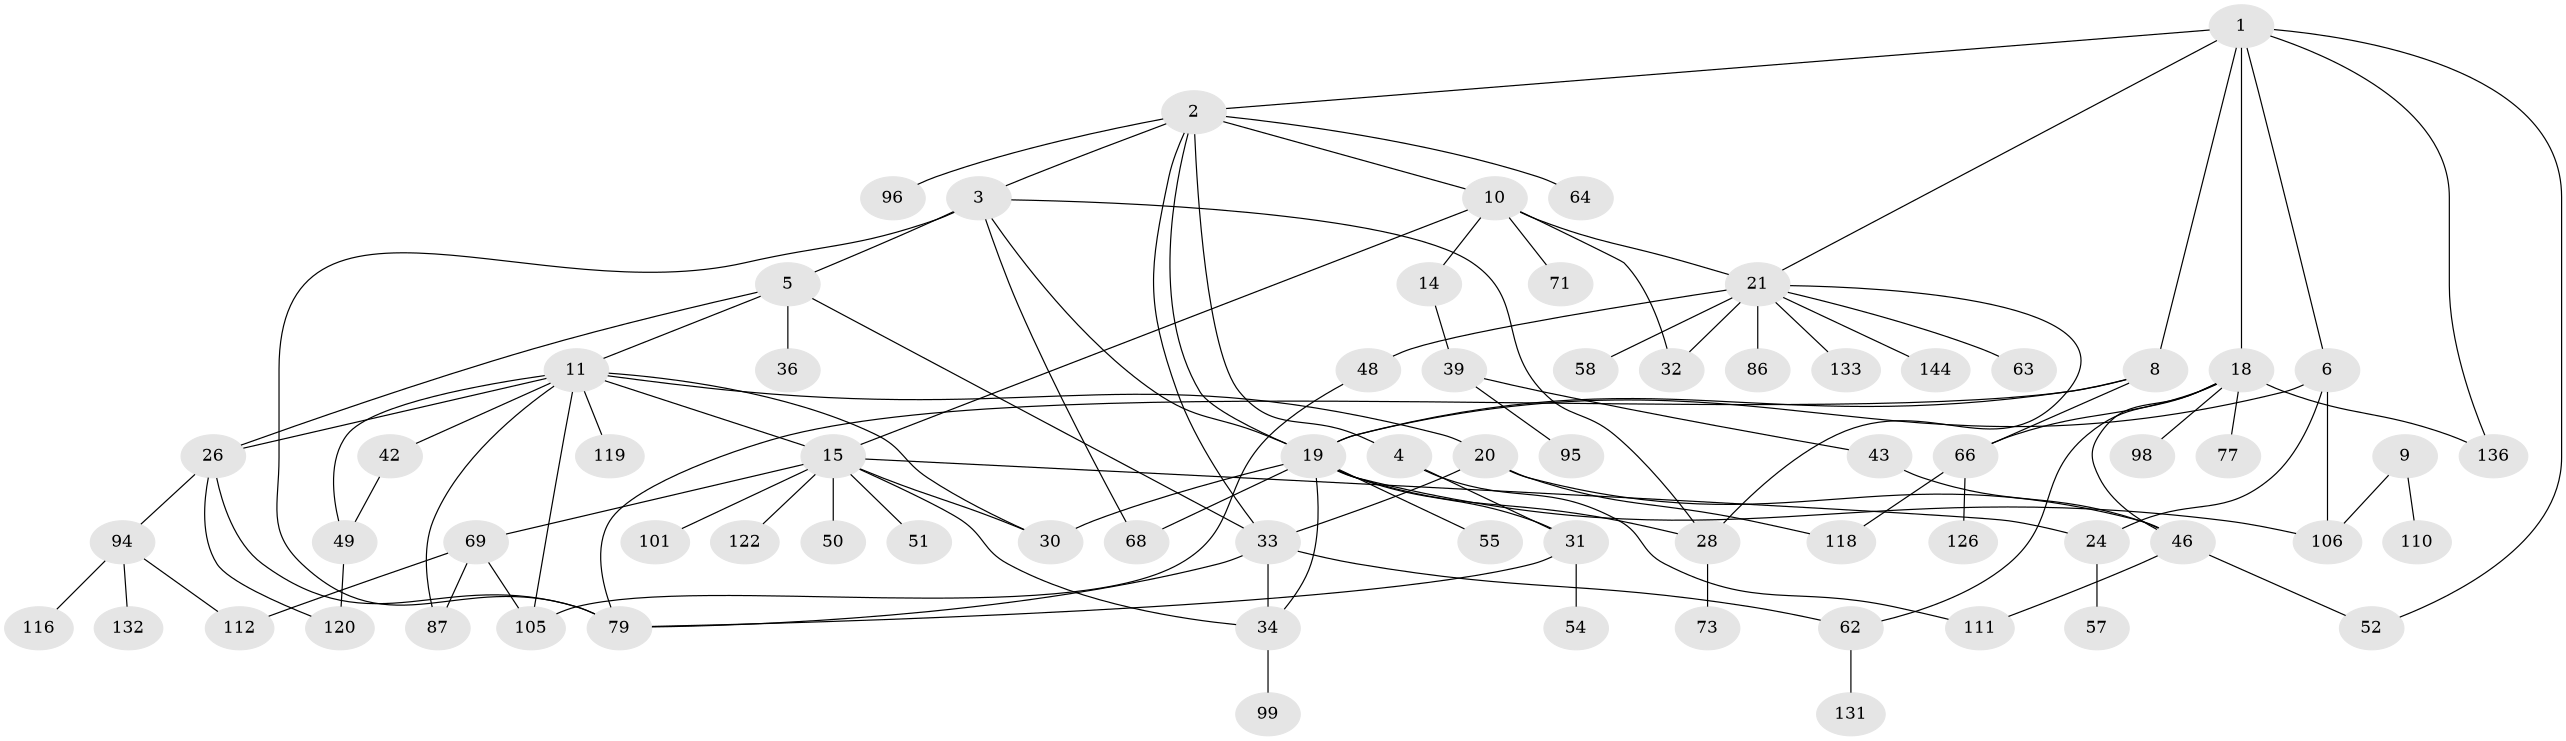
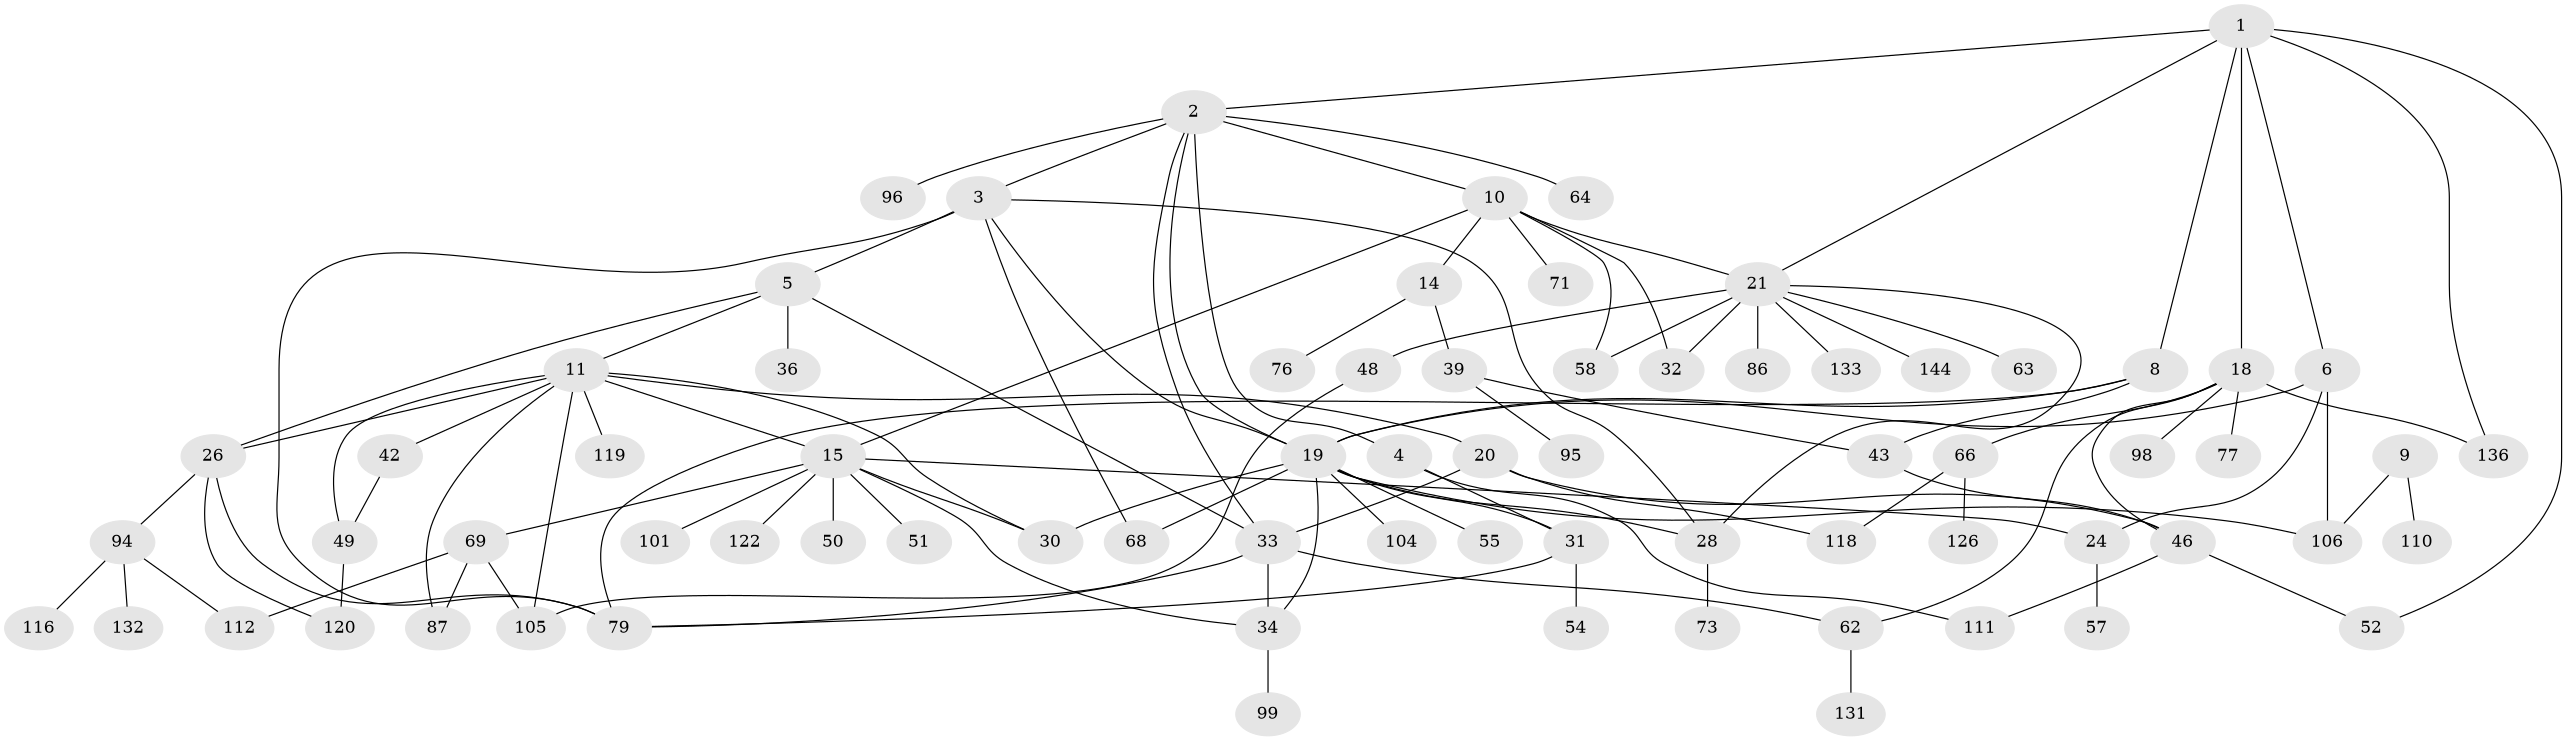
edge "10" -- "58": added
node "76": added
edge "8" -- "66": now "8" -- "43"
node "104": added
